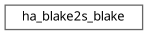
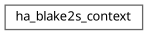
node "ha_blake2s_blake": label "ha_blake2s_blake" -> "ha_blake2s_context"
